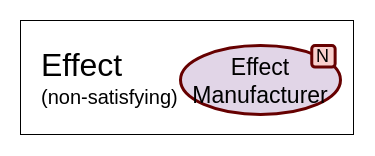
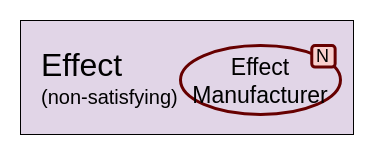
node "Effect (non-satisfying)": fillcolor #ffffff -> #e1d5e7
